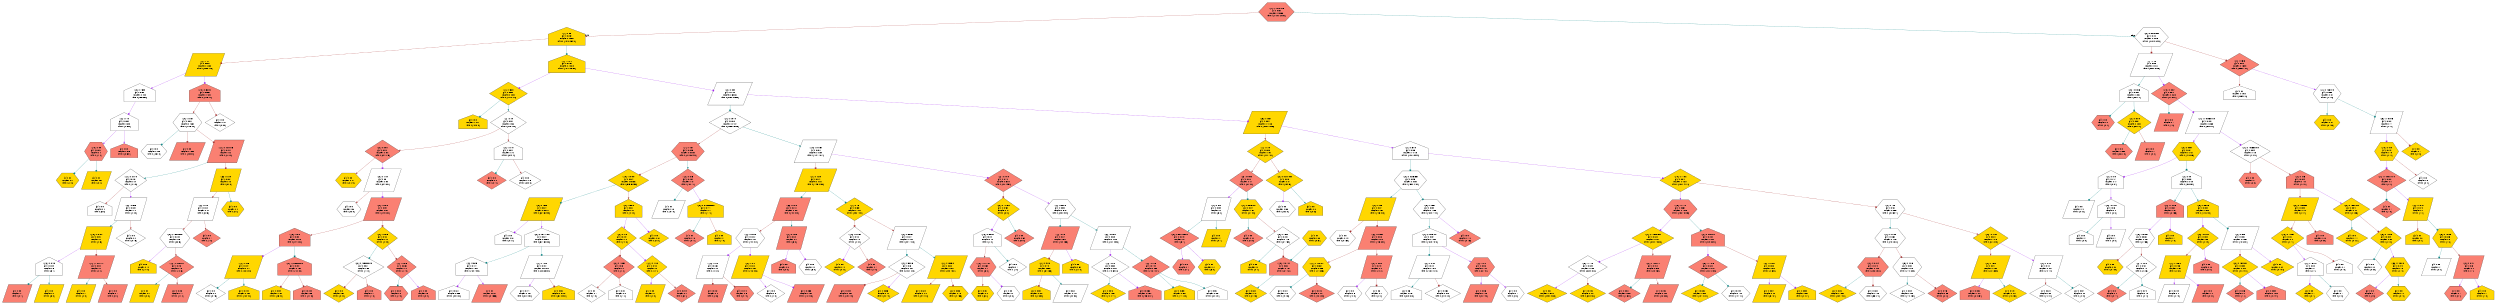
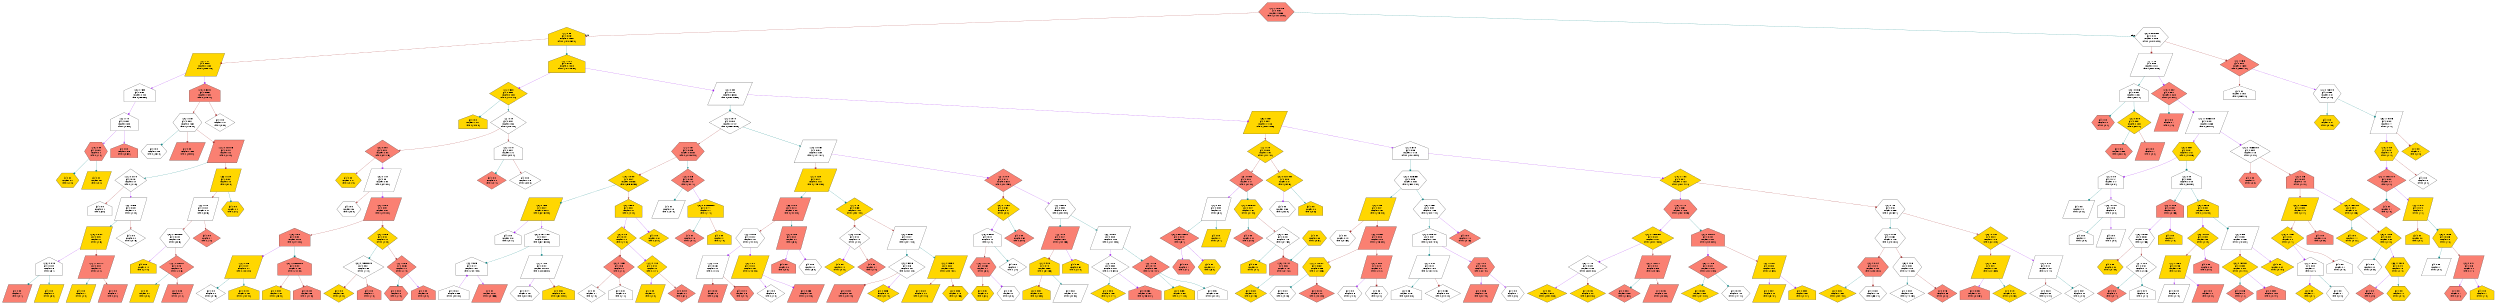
edge "X[10] <= 16.852 gini = 0.26 samples = 8 value = [2, 11]" -> "X[4] <= 1567.0 gini = 0.444 samples = 2 value = [2, 1]": arrowhead normal -> box
edge "X[8] <= 52.5 gini = 0.121 samples = 1327 value = [138, 1989]" -> "gini = 0.366 samples = 355 value = [138, 434]": reversed
